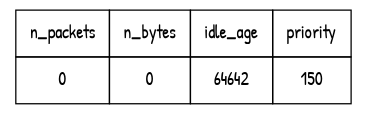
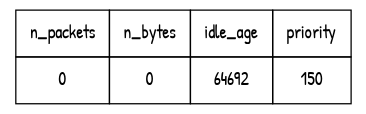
node "n_packets": text "64642" -> "64692"
